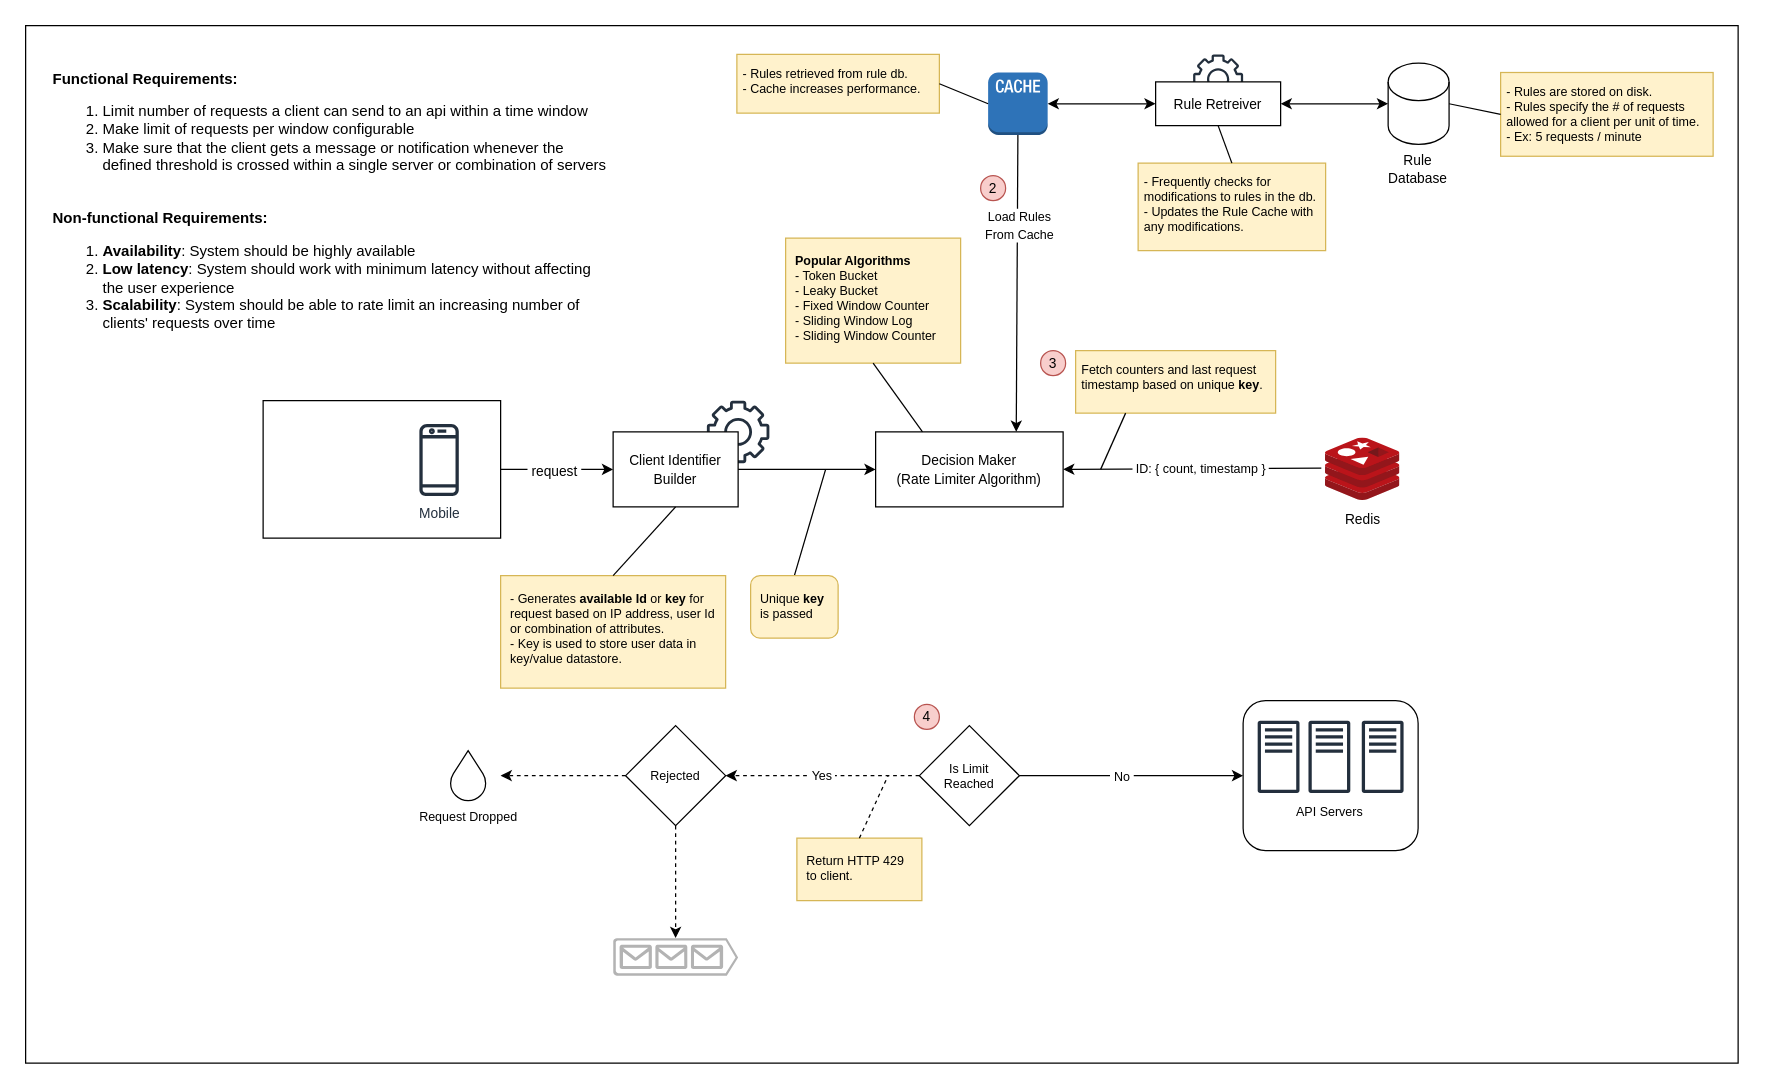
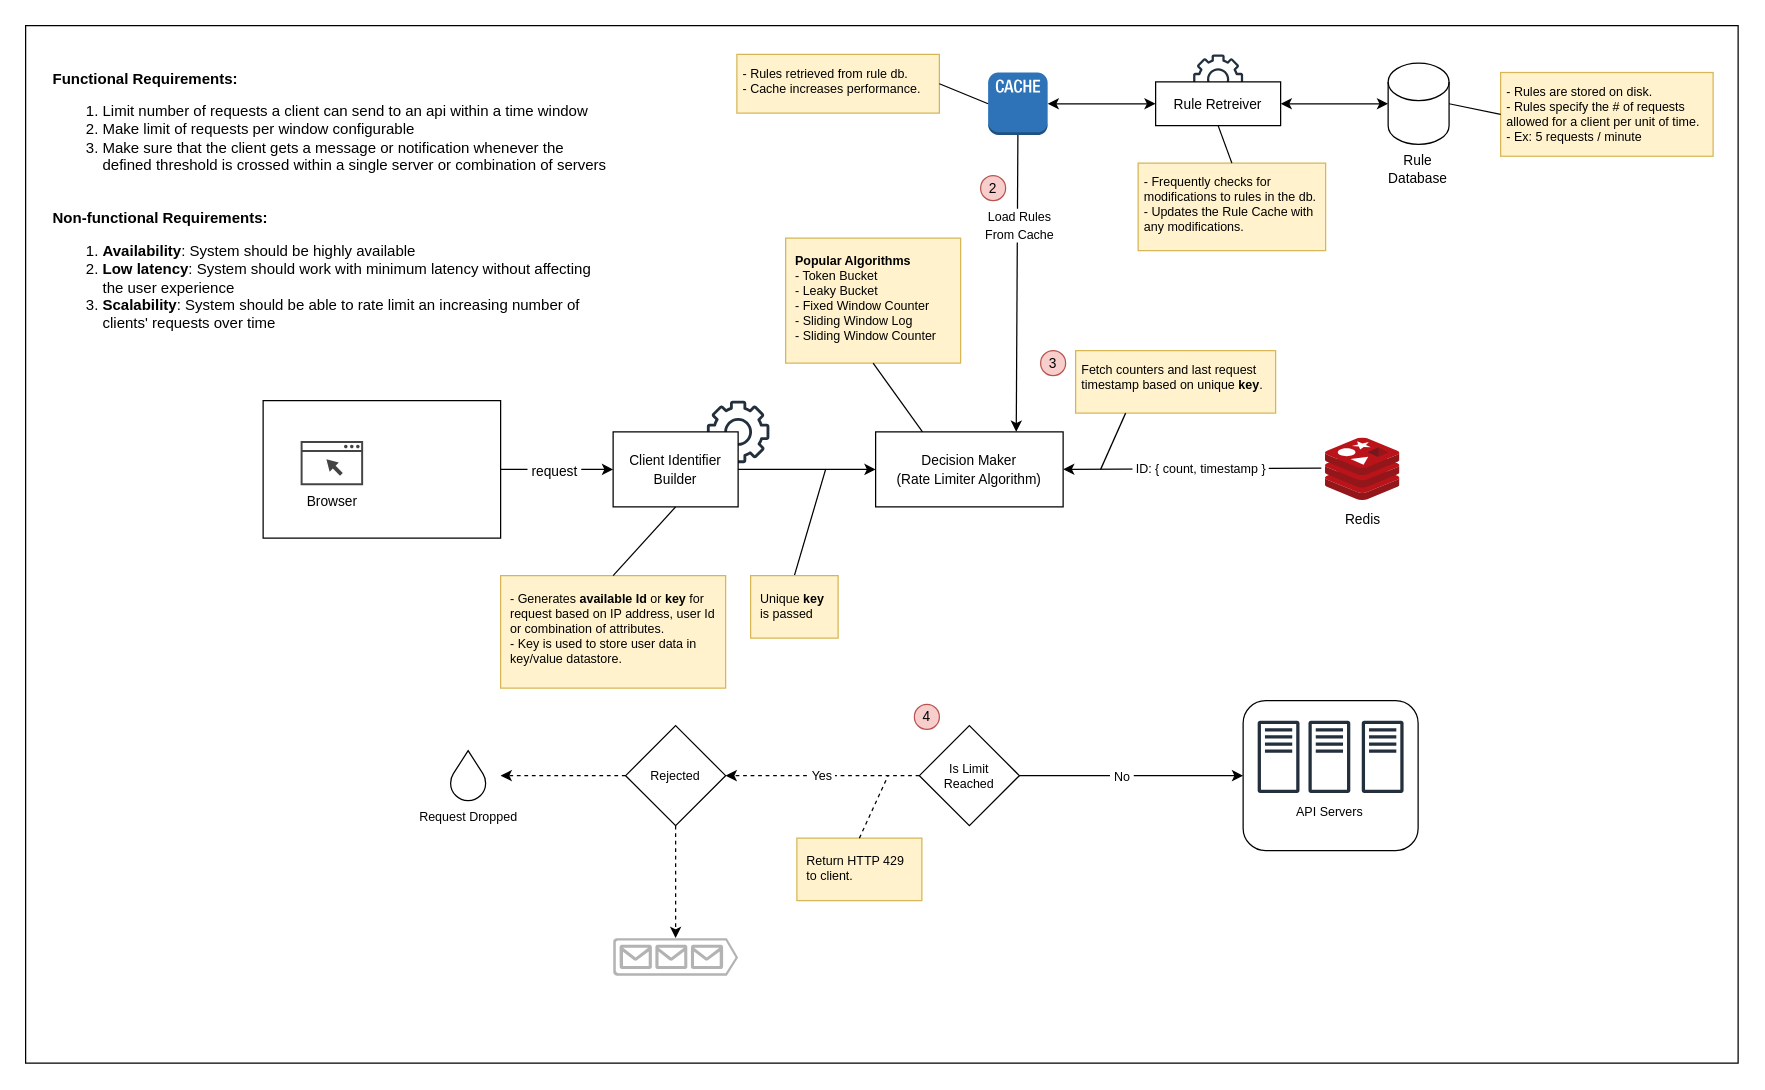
node "Mobile": removed
node "Browser": added
node "Unique key is passed": shape rounded rectangle -> rectangle
